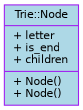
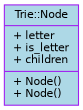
node "Trie::Node": text "+ is_end" -> "+ is_letter"
